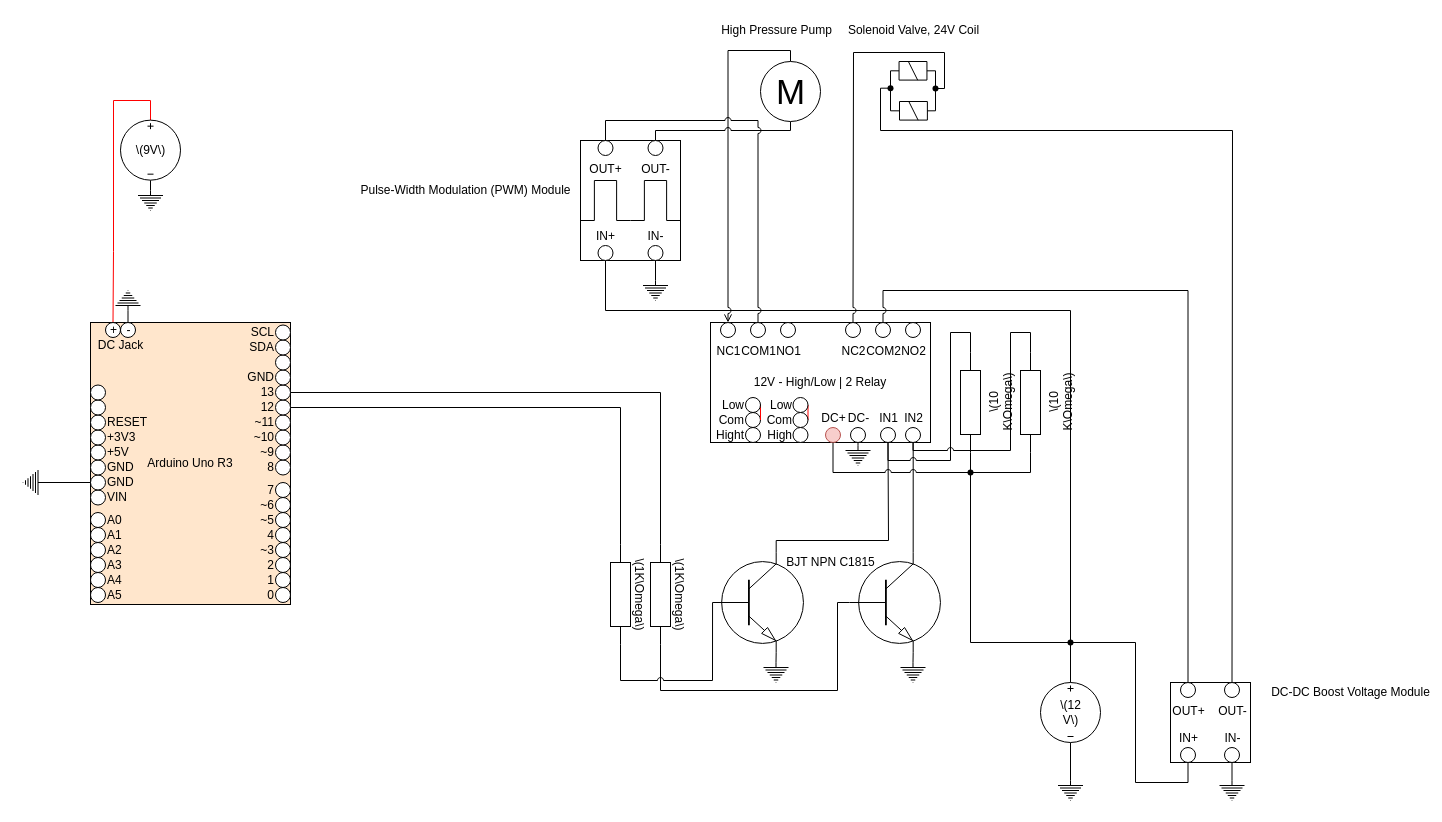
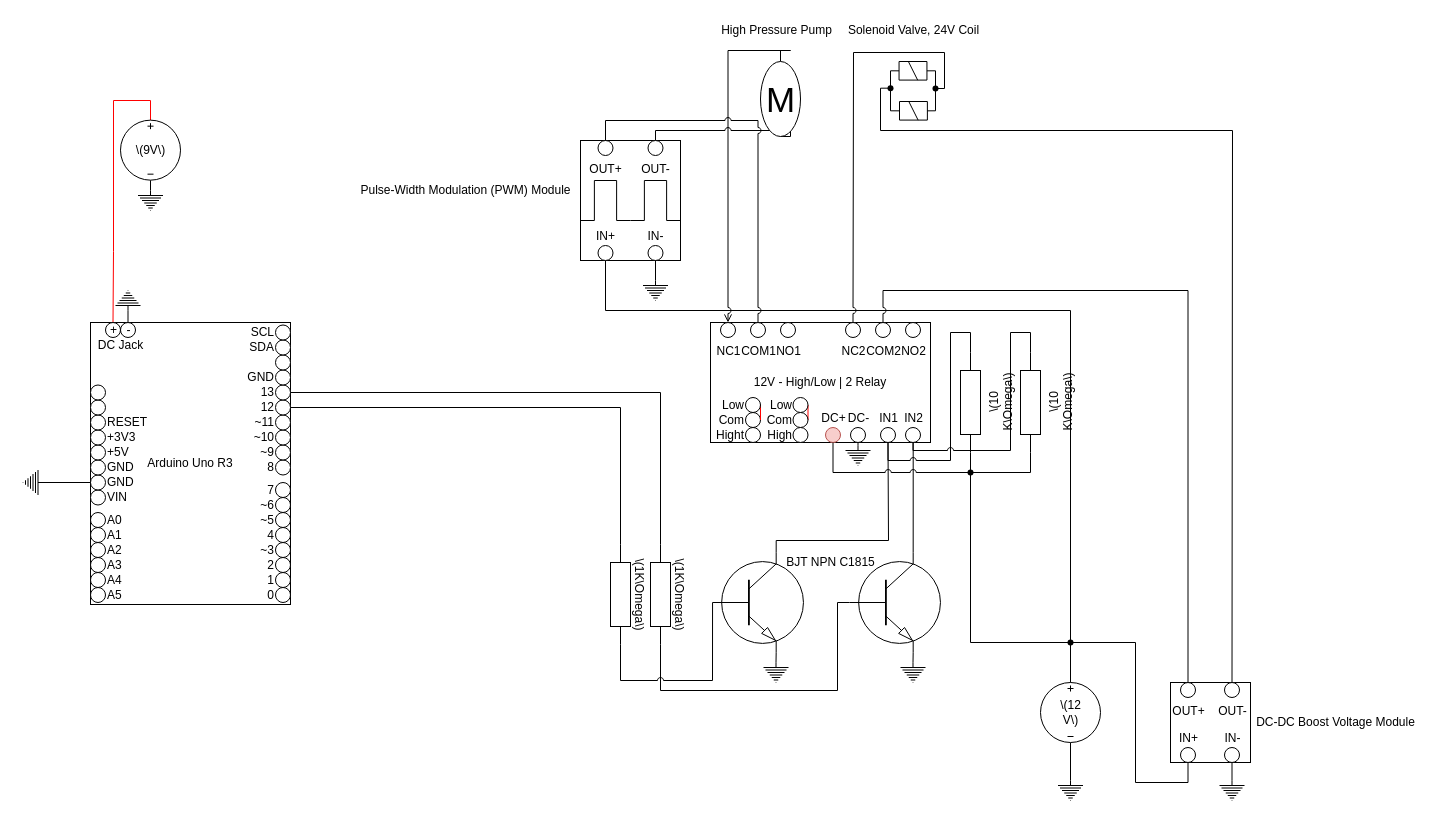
node "M": size 60x60 -> 40x75
node "Arduino Uno R3": fillcolor #ffe6cc -> #ffffff
node "DC-DC Boost Voltage Module": moved (1351, 693) -> (1336, 723)
